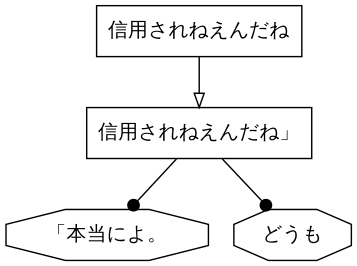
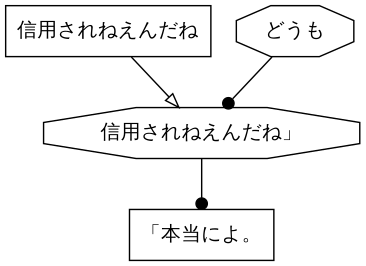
node "信用されねえんだね」": shape box -> octagon
edge "信用されねえんだね」" -> "どうも": reversed
node "「本当によ。": shape octagon -> box
